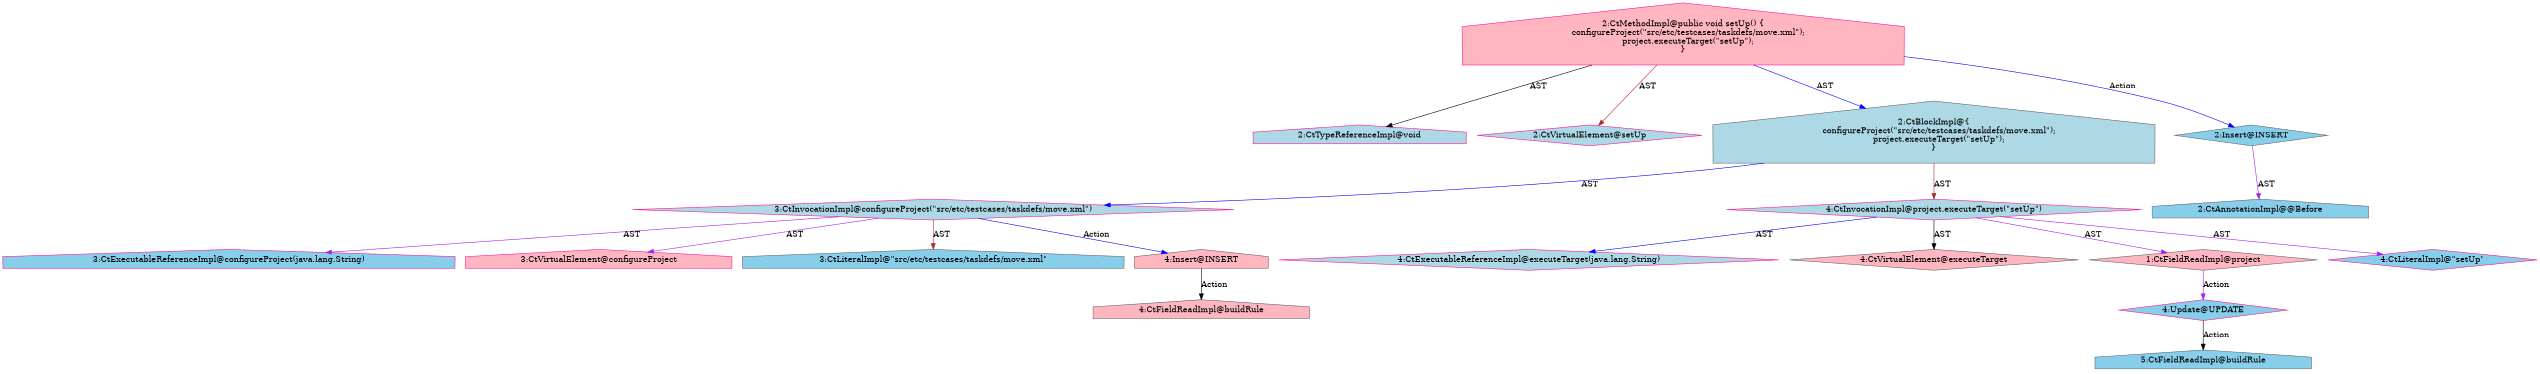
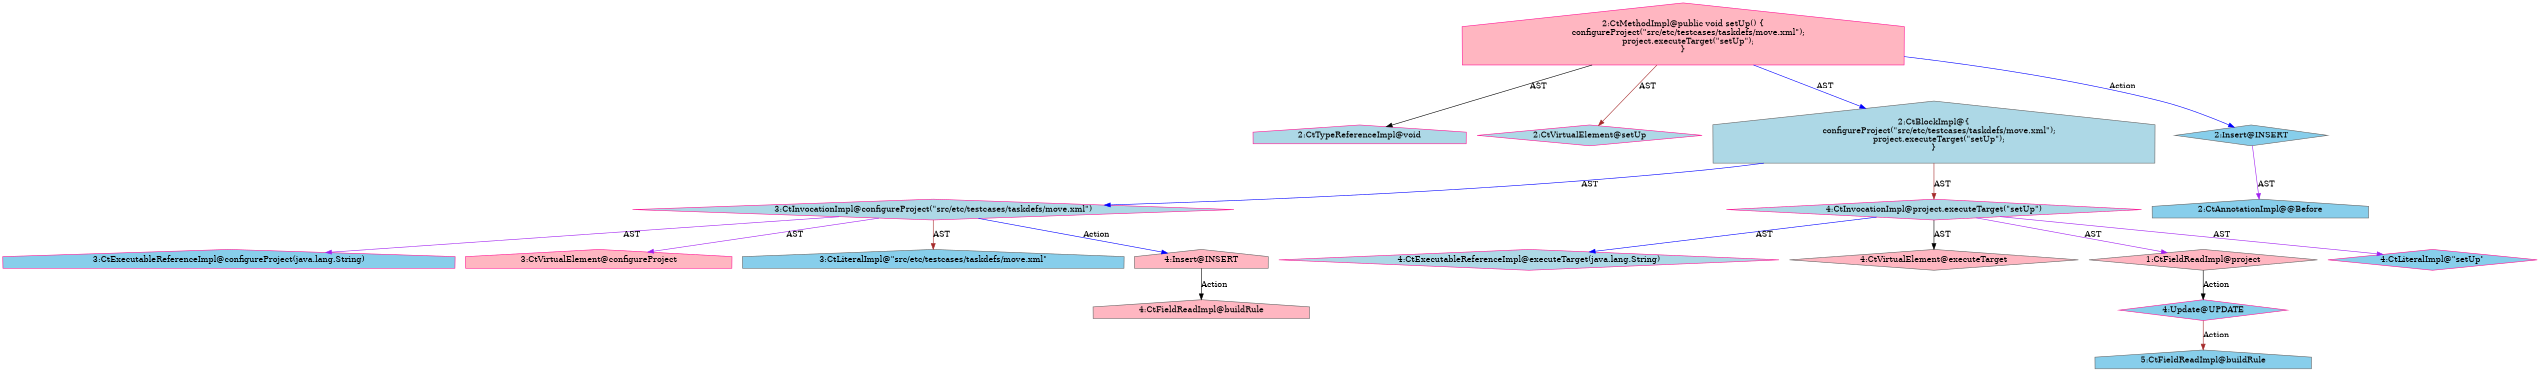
edge "1:CtFieldReadImpl@project" -> "4:Update@UPDATE": color purple -> black
edge "4:Update@UPDATE" -> "5:CtFieldReadImpl@buildRule": color black -> brown
